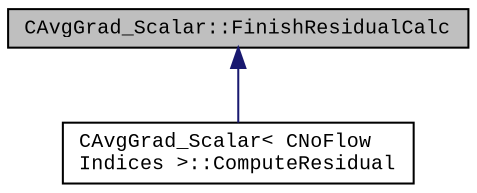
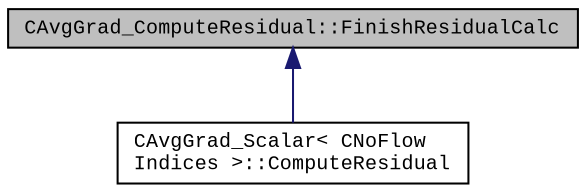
node "CAvgGrad_Scalar::FinishResidualCalc": label "CAvgGrad_Scalar::FinishResidualCalc" -> "CAvgGrad_ComputeResidual::FinishResidualCalc"
